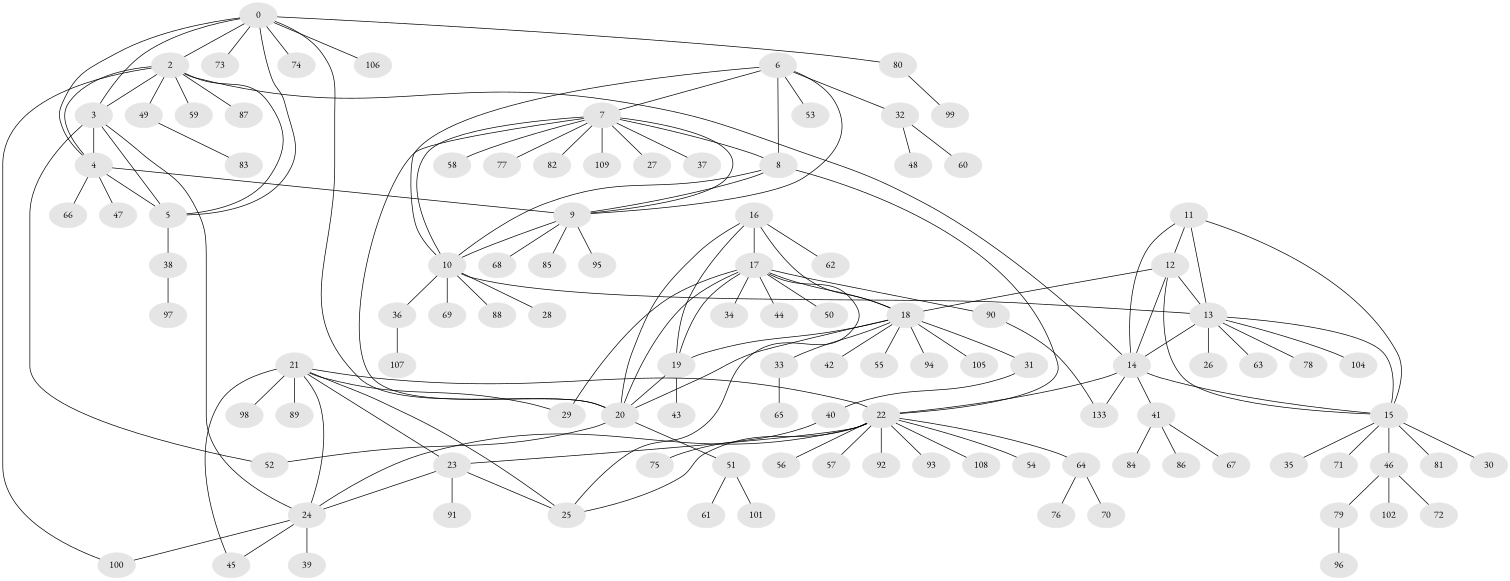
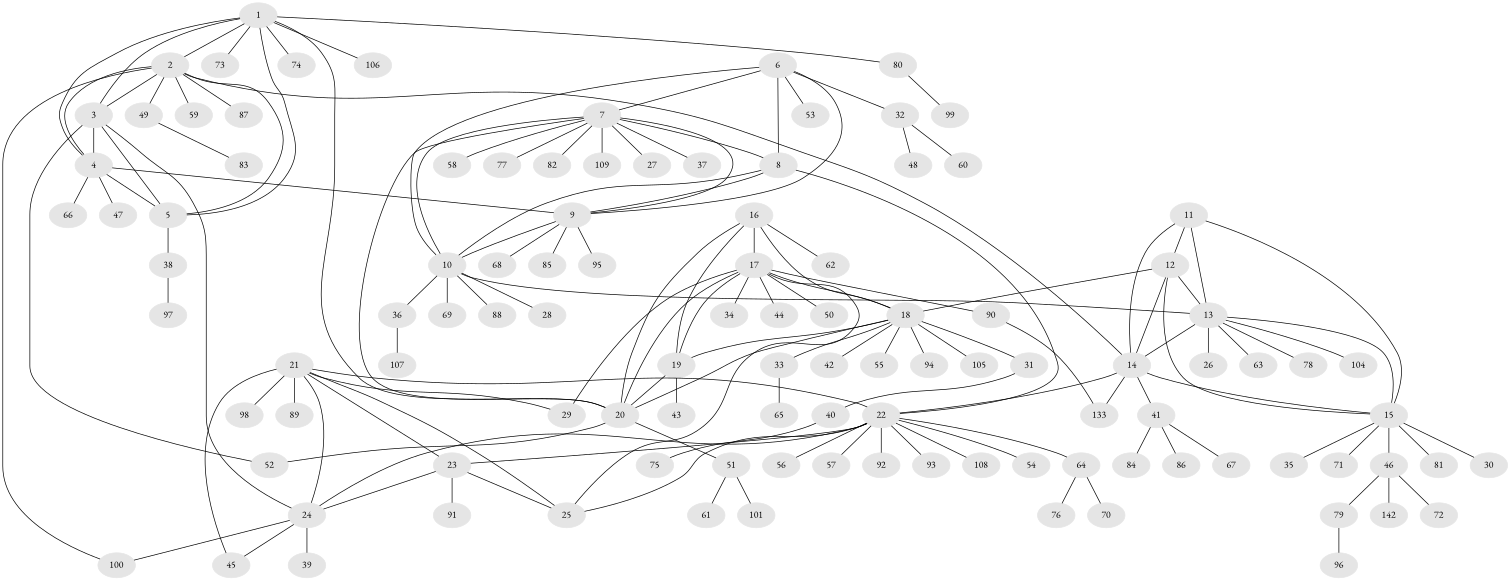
node "0": label "0" -> "1"
node "102": label "102" -> "142"
